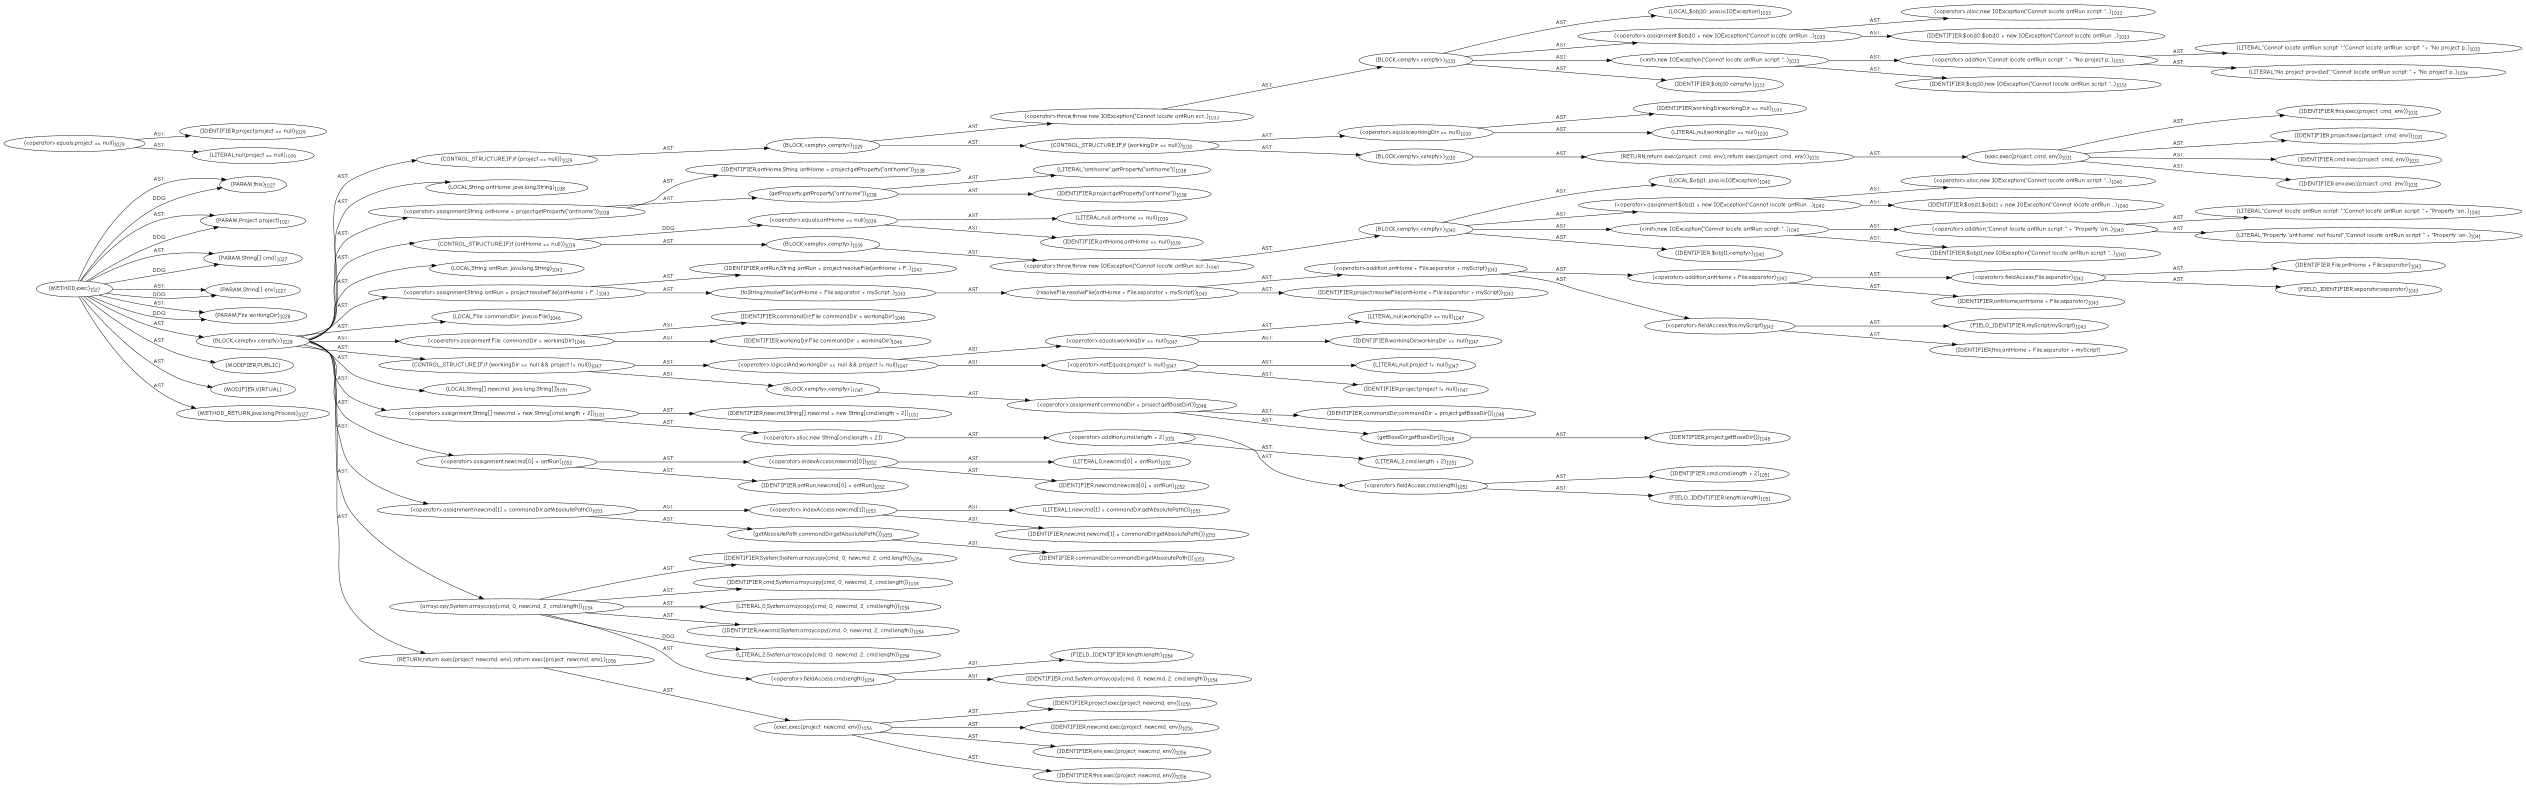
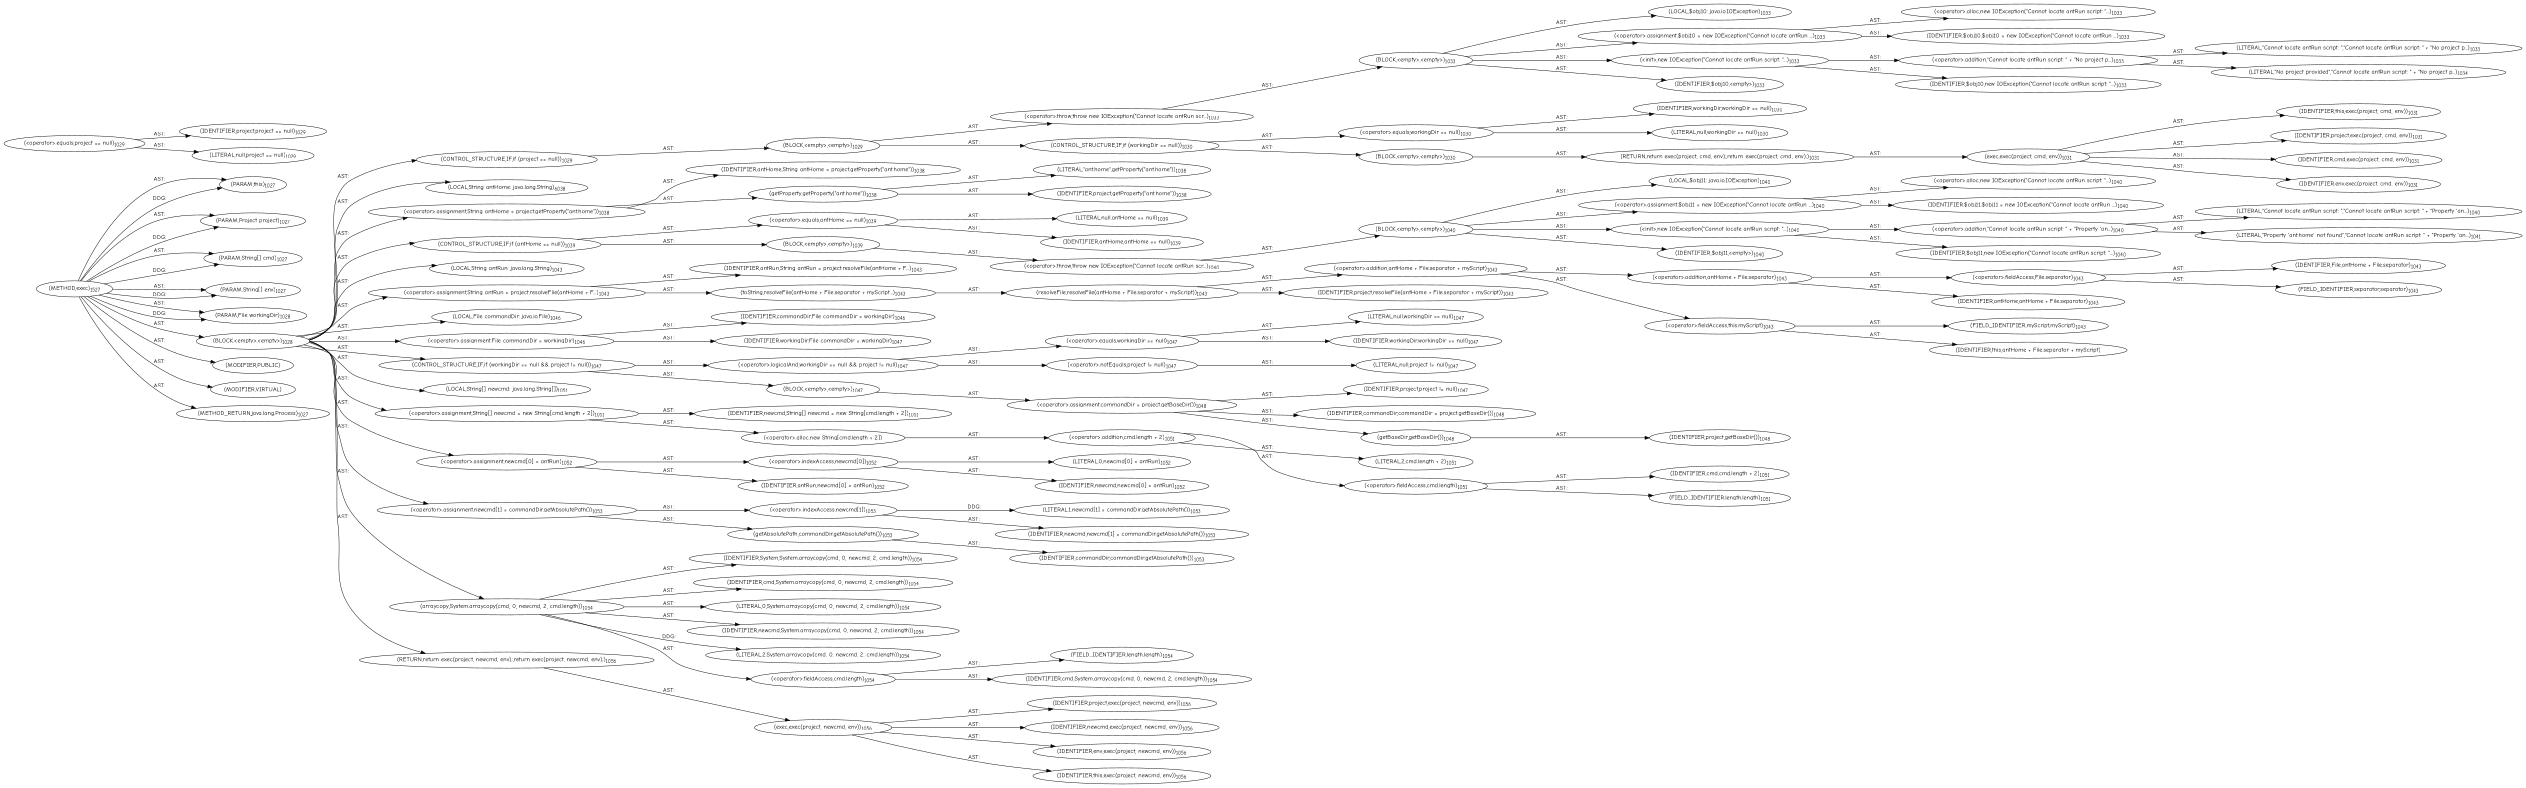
node "(LOCAL,String antHome: java.lang.String)": text "1038" -> "6038"
edge "(CONTROL_STRUCTURE,IF,if (antHome == null))" -> "(<operator>.equals,antHome == null)": label "DDG: " -> "AST: "
node "(IDENTIFIER,workingDir,File commandDir = workingDir)": text "1046" -> "1047"
edge "(<operator>.notEquals,project != null)" -> "(IDENTIFIER,project,project != null)": now "(<operator>.assignment,commandDir = project.getBaseDir())" -> "(IDENTIFIER,project,project != null)"
edge "(<operator>.indexAccess,newcmd[1])" -> "(LITERAL,1,newcmd[1] = commandDir.getAbsolutePath())": label "AST: " -> "DDG: "
